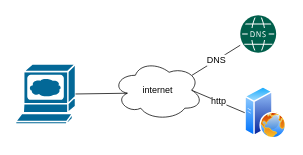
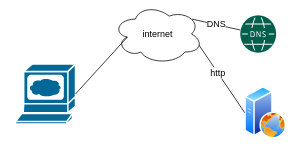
node "internet": moved (158, 90) -> (158, 34)
